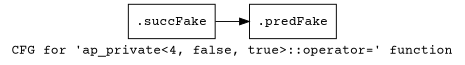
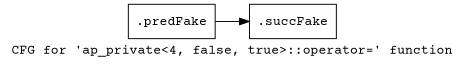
edge ".succFake" -> ".predFake": reversed
